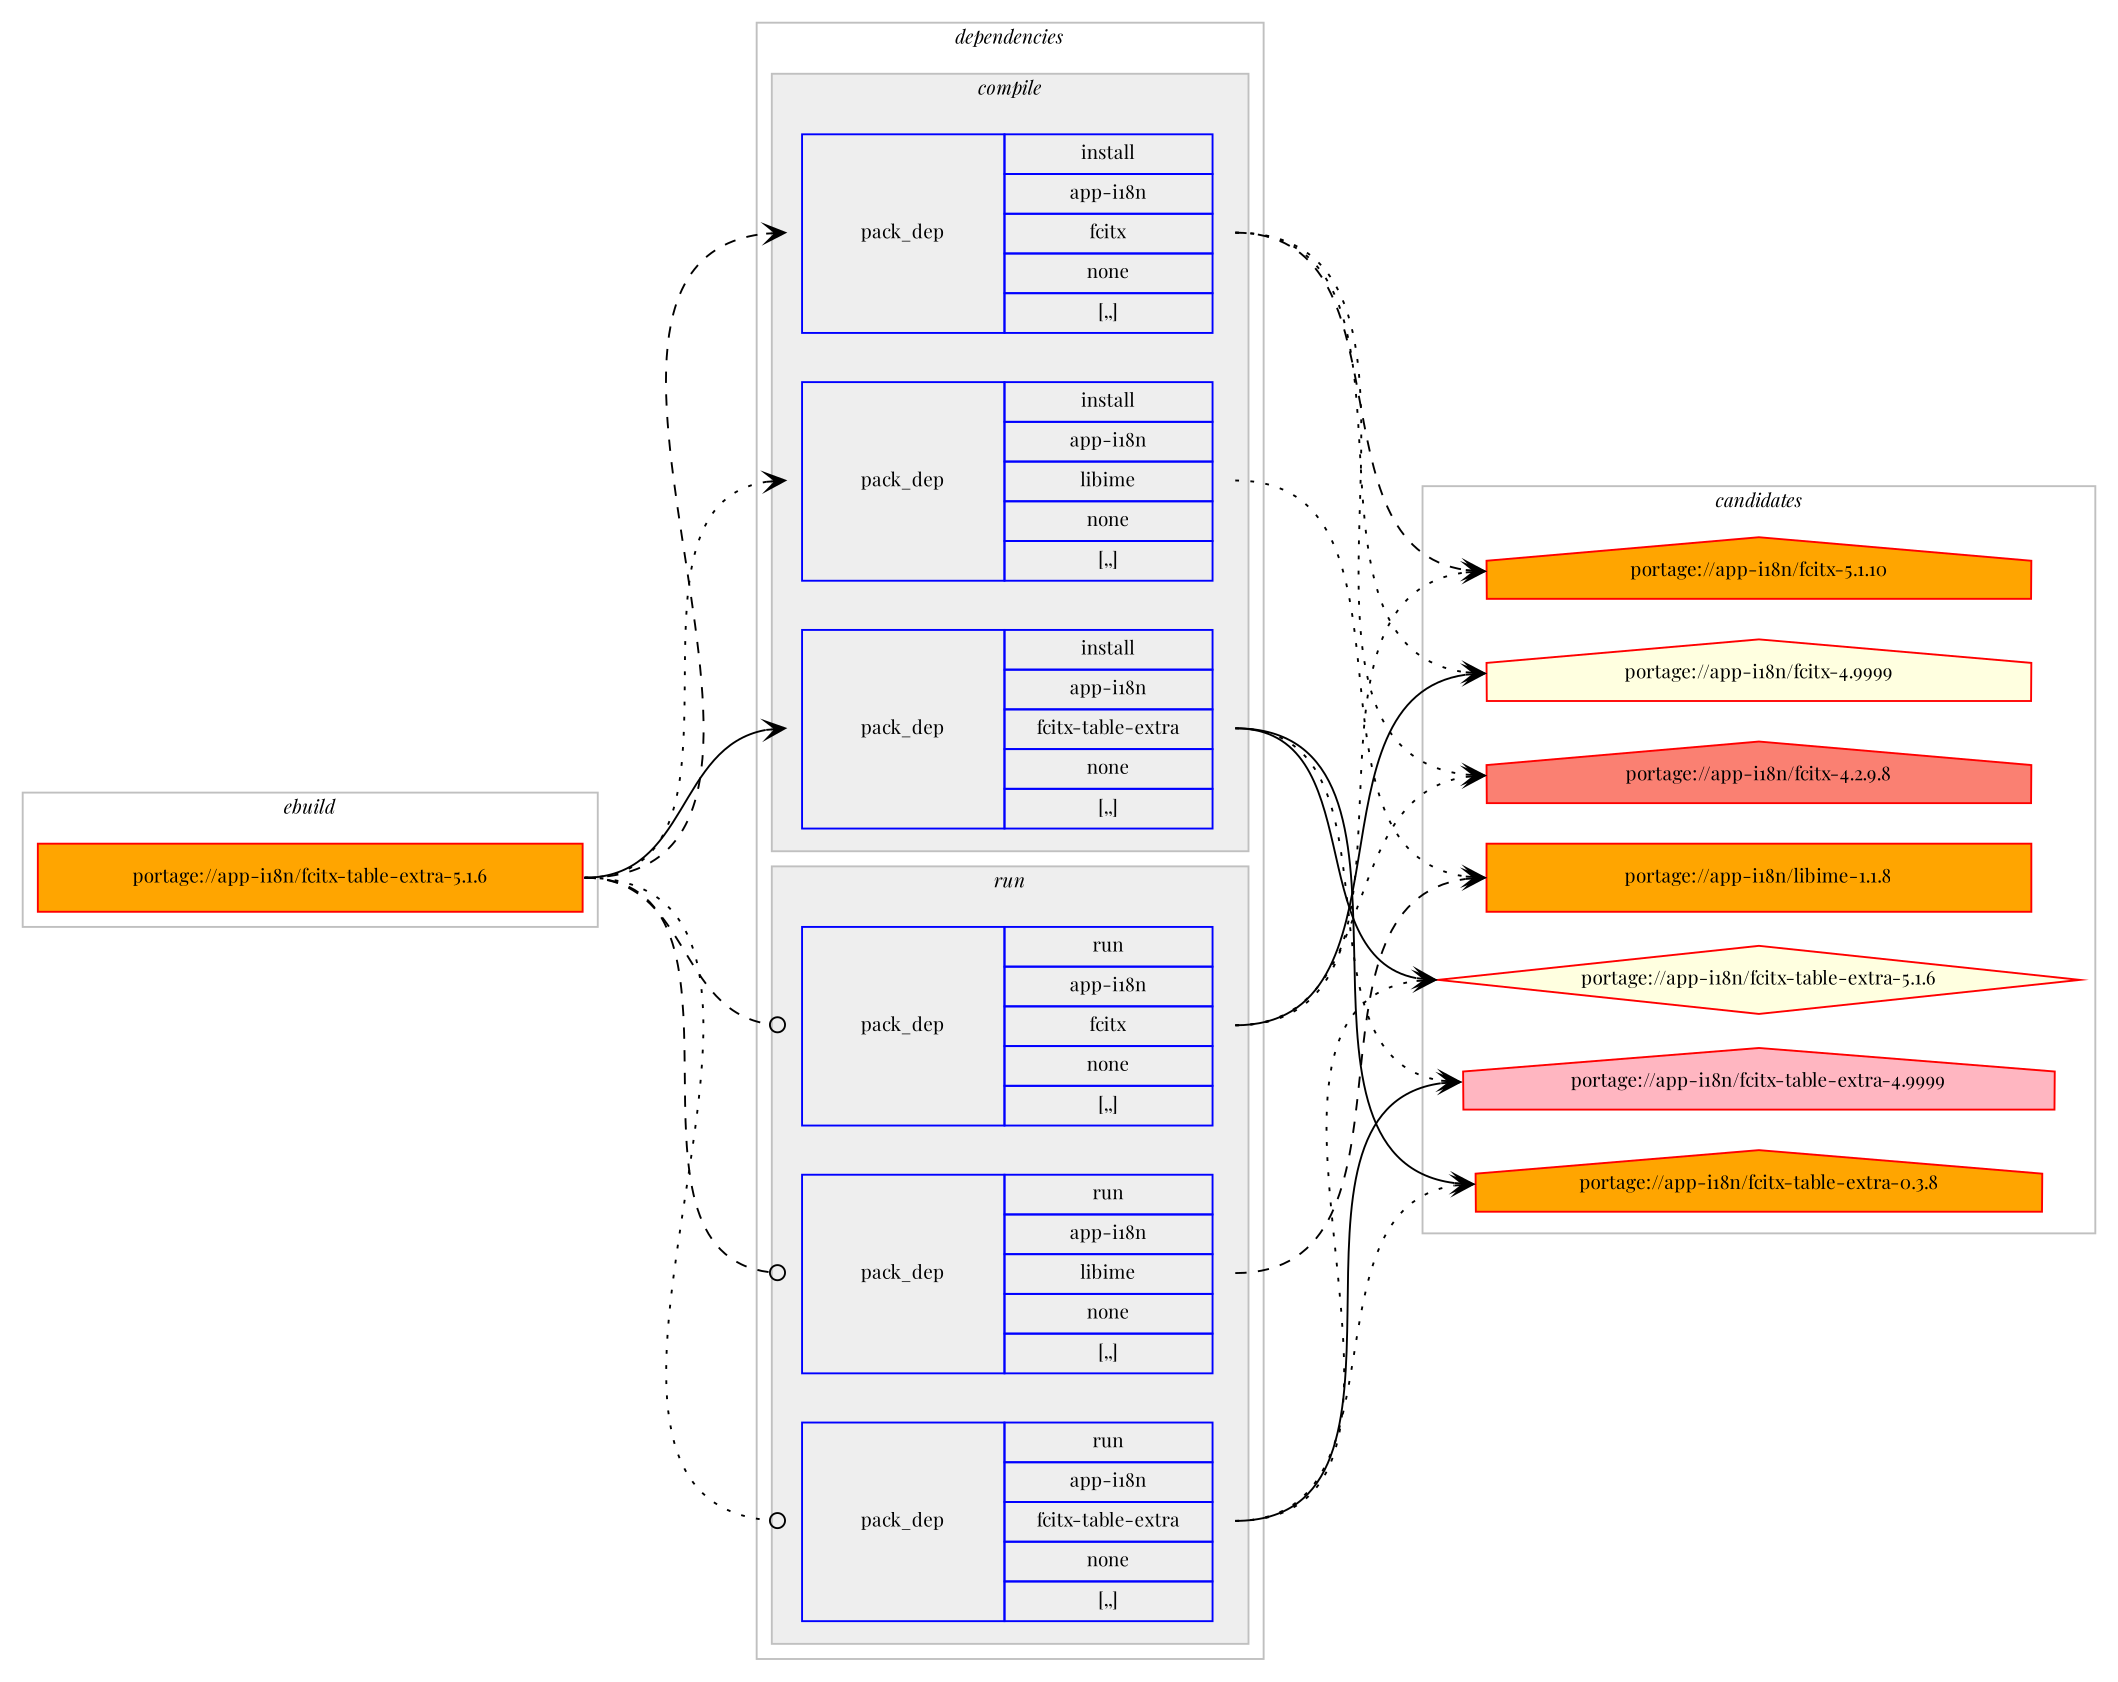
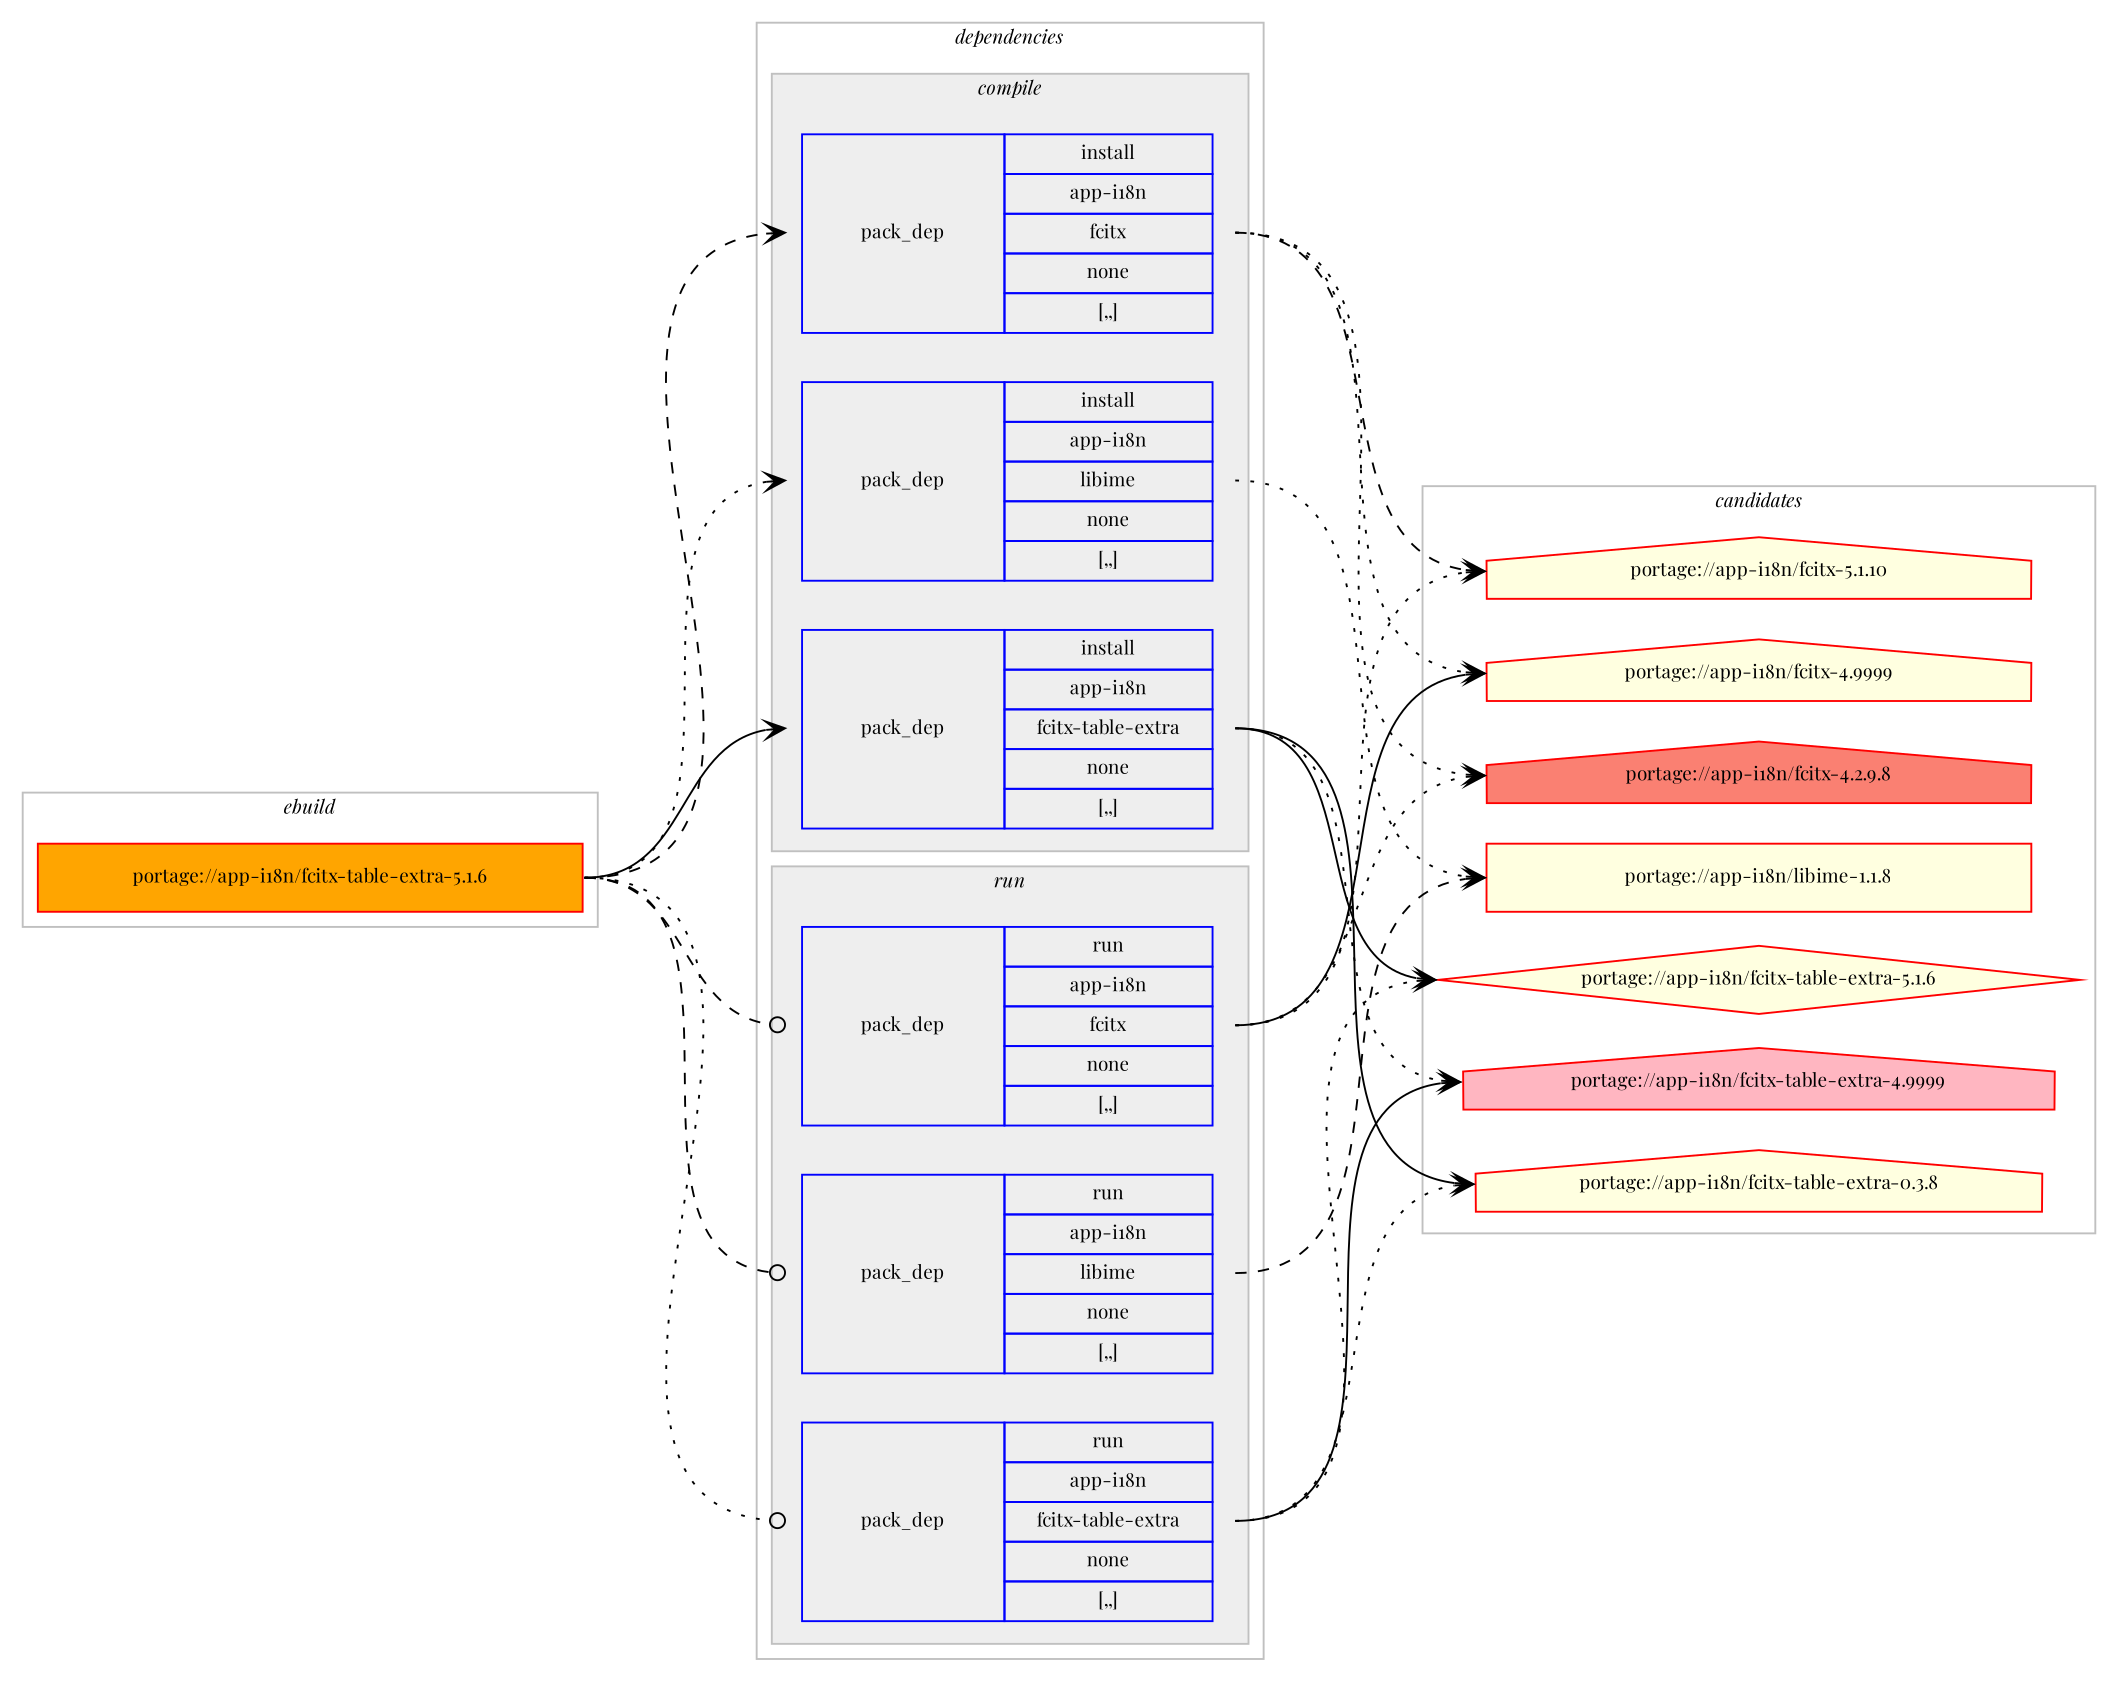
node "portage://app-i18n/fcitx-5.1.10": fillcolor orange -> lightyellow
node "portage://app-i18n/libime-1.1.8": fillcolor orange -> lightyellow
node "portage://app-i18n/fcitx-table-extra-0.3.8": fillcolor orange -> lightyellow
